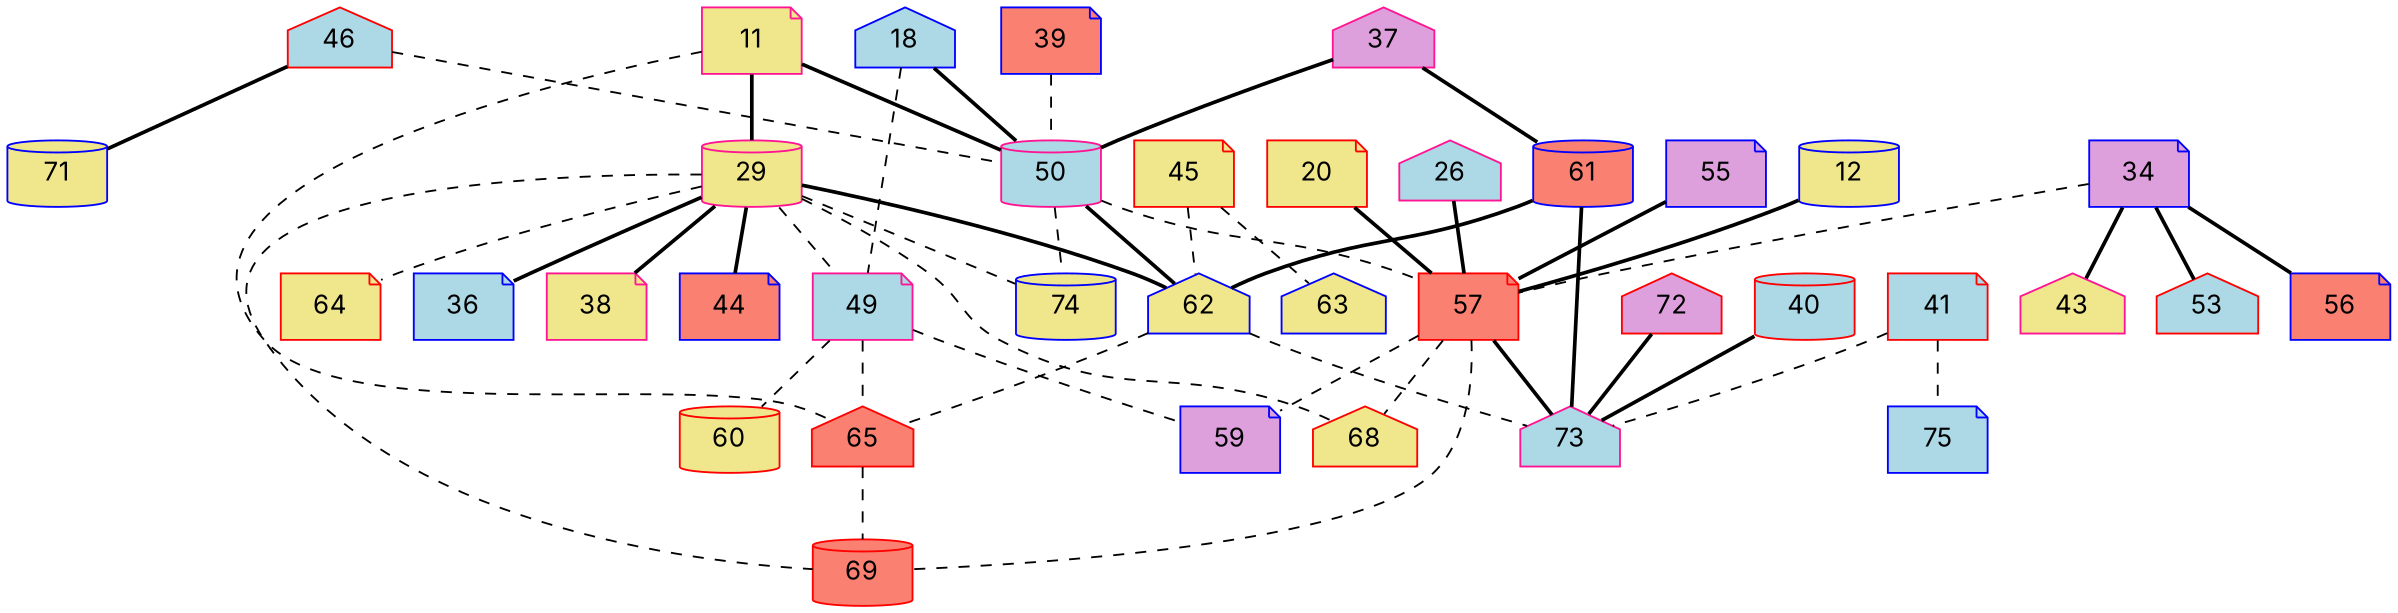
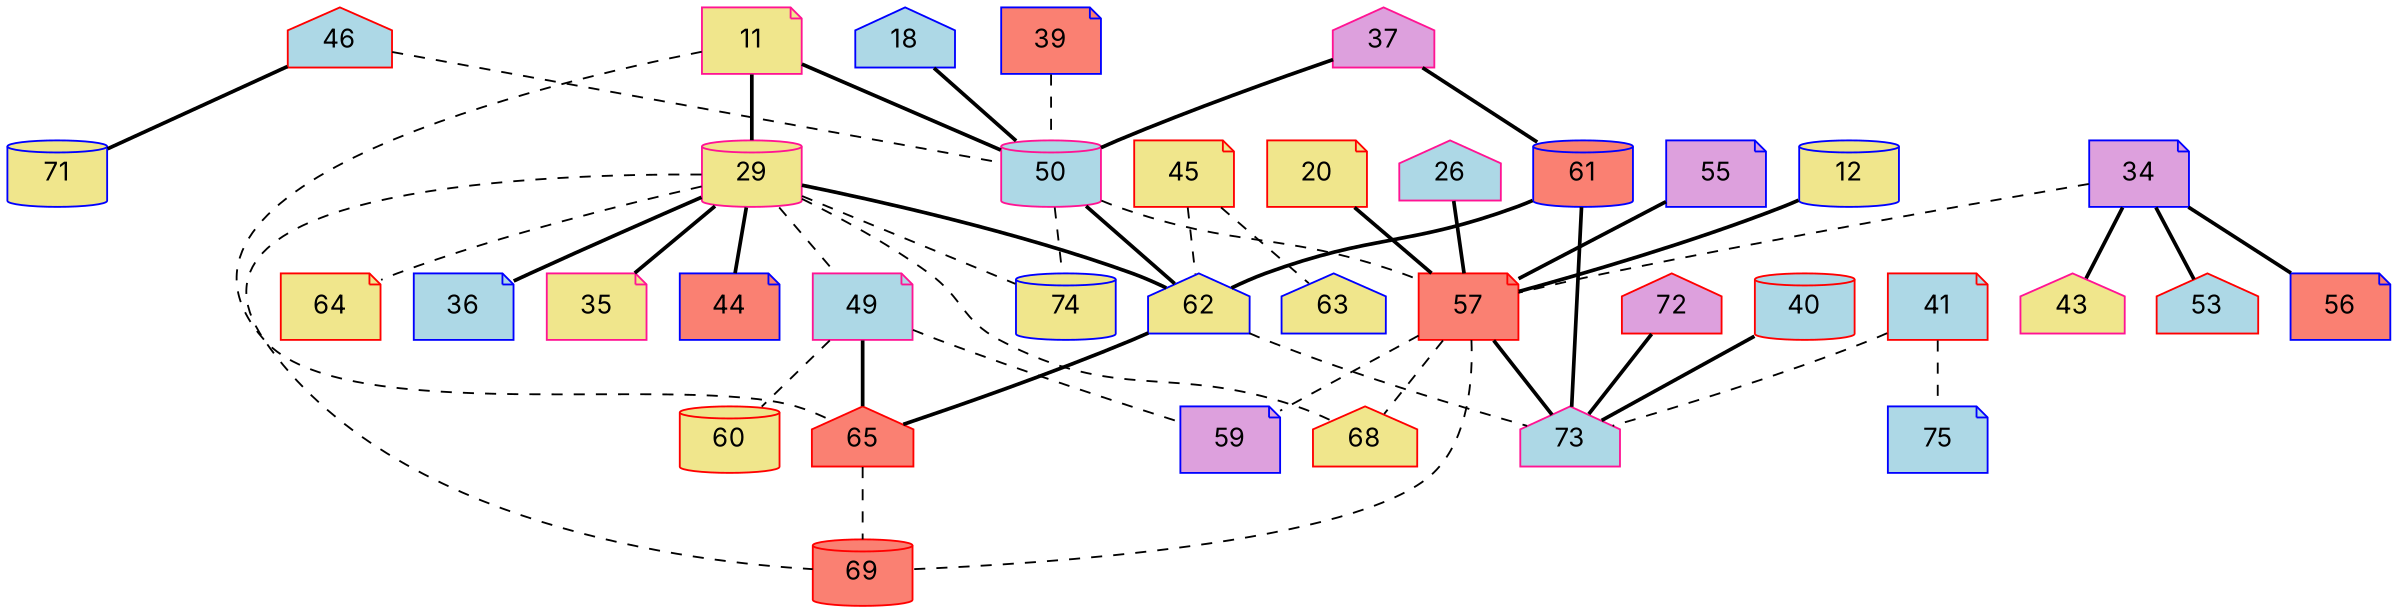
edge "18" -- "49": removed
node "38": label "38" -> "35"
edge "49" -- "65": style dashed -> bold
edge "62" -- "65": style dashed -> bold
